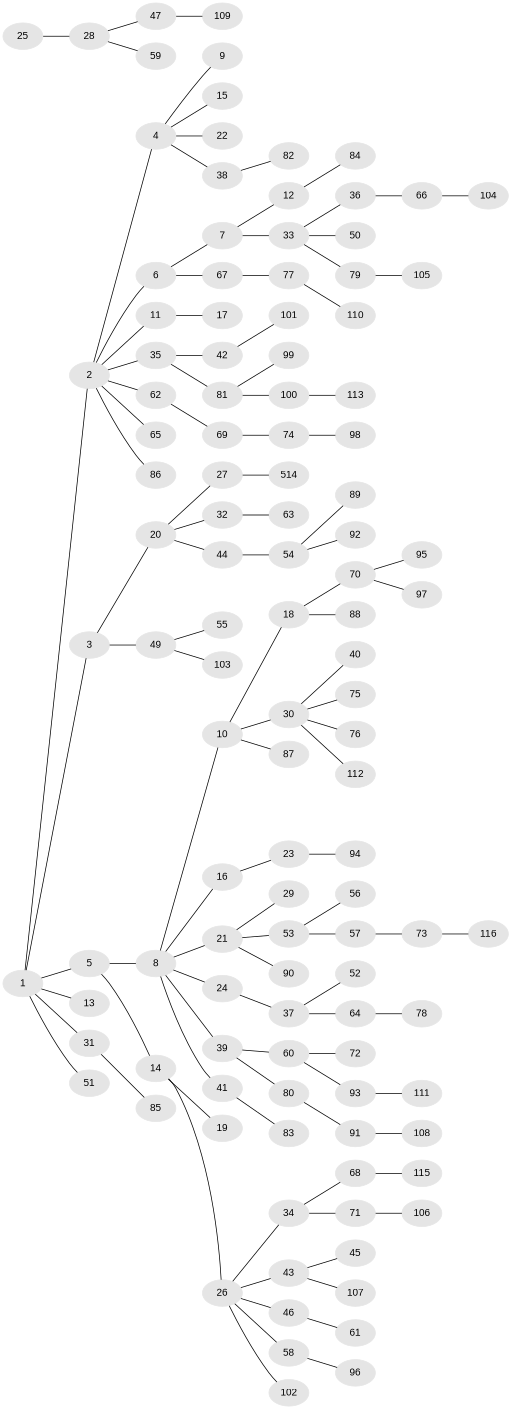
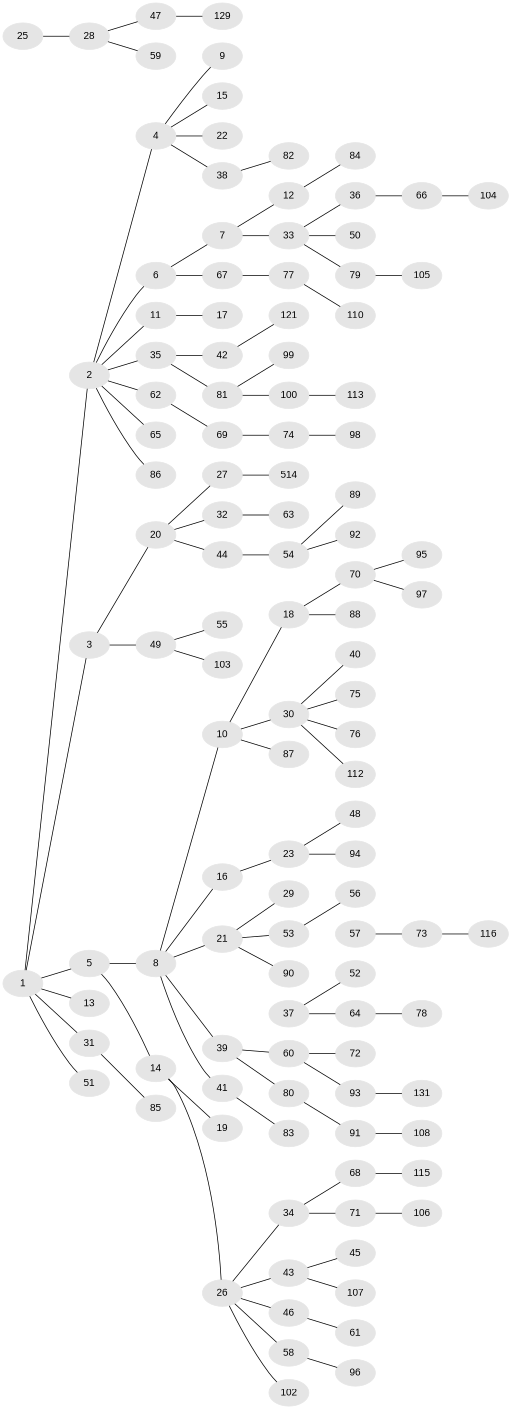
node "109": label "109" -> "129"
node "101": label "101" -> "121"
node "48": added
edge "53" -- "57": removed
node "24": removed
node "111": label "111" -> "131"
